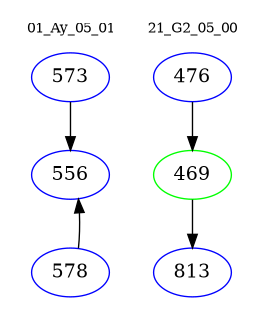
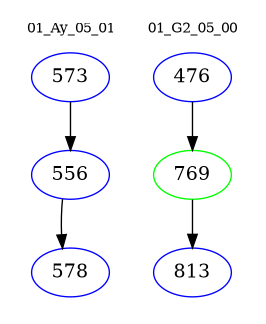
cluster "21_G2_05_00": label "21_G2_05_00" -> "01_G2_05_00"
node "469": label "469" -> "769"
edge "578" -> "556": reversed
